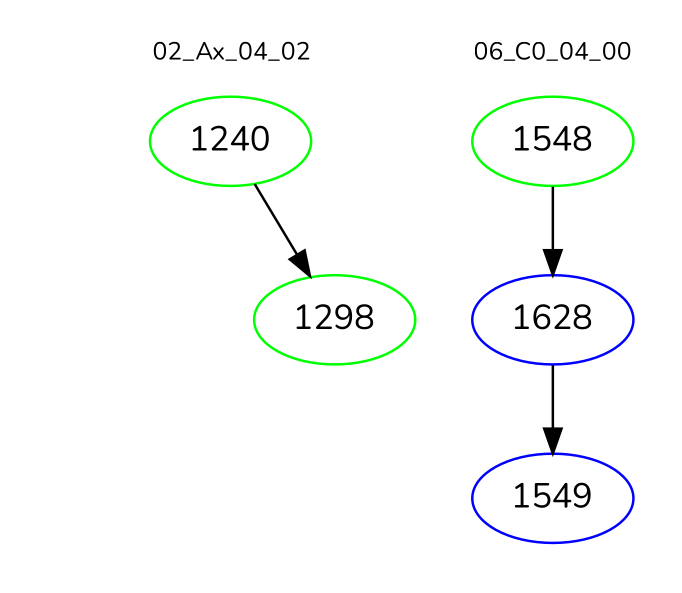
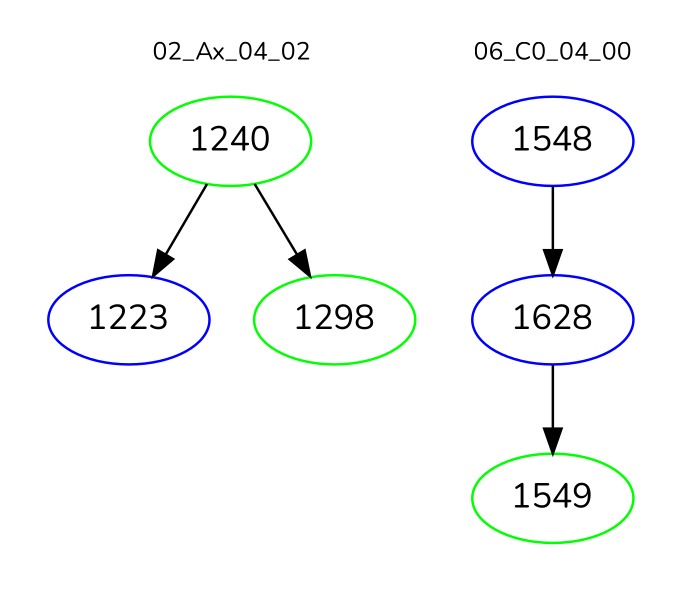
node "1548": color green -> blue
node "1223": added
node "1549": color blue -> green
